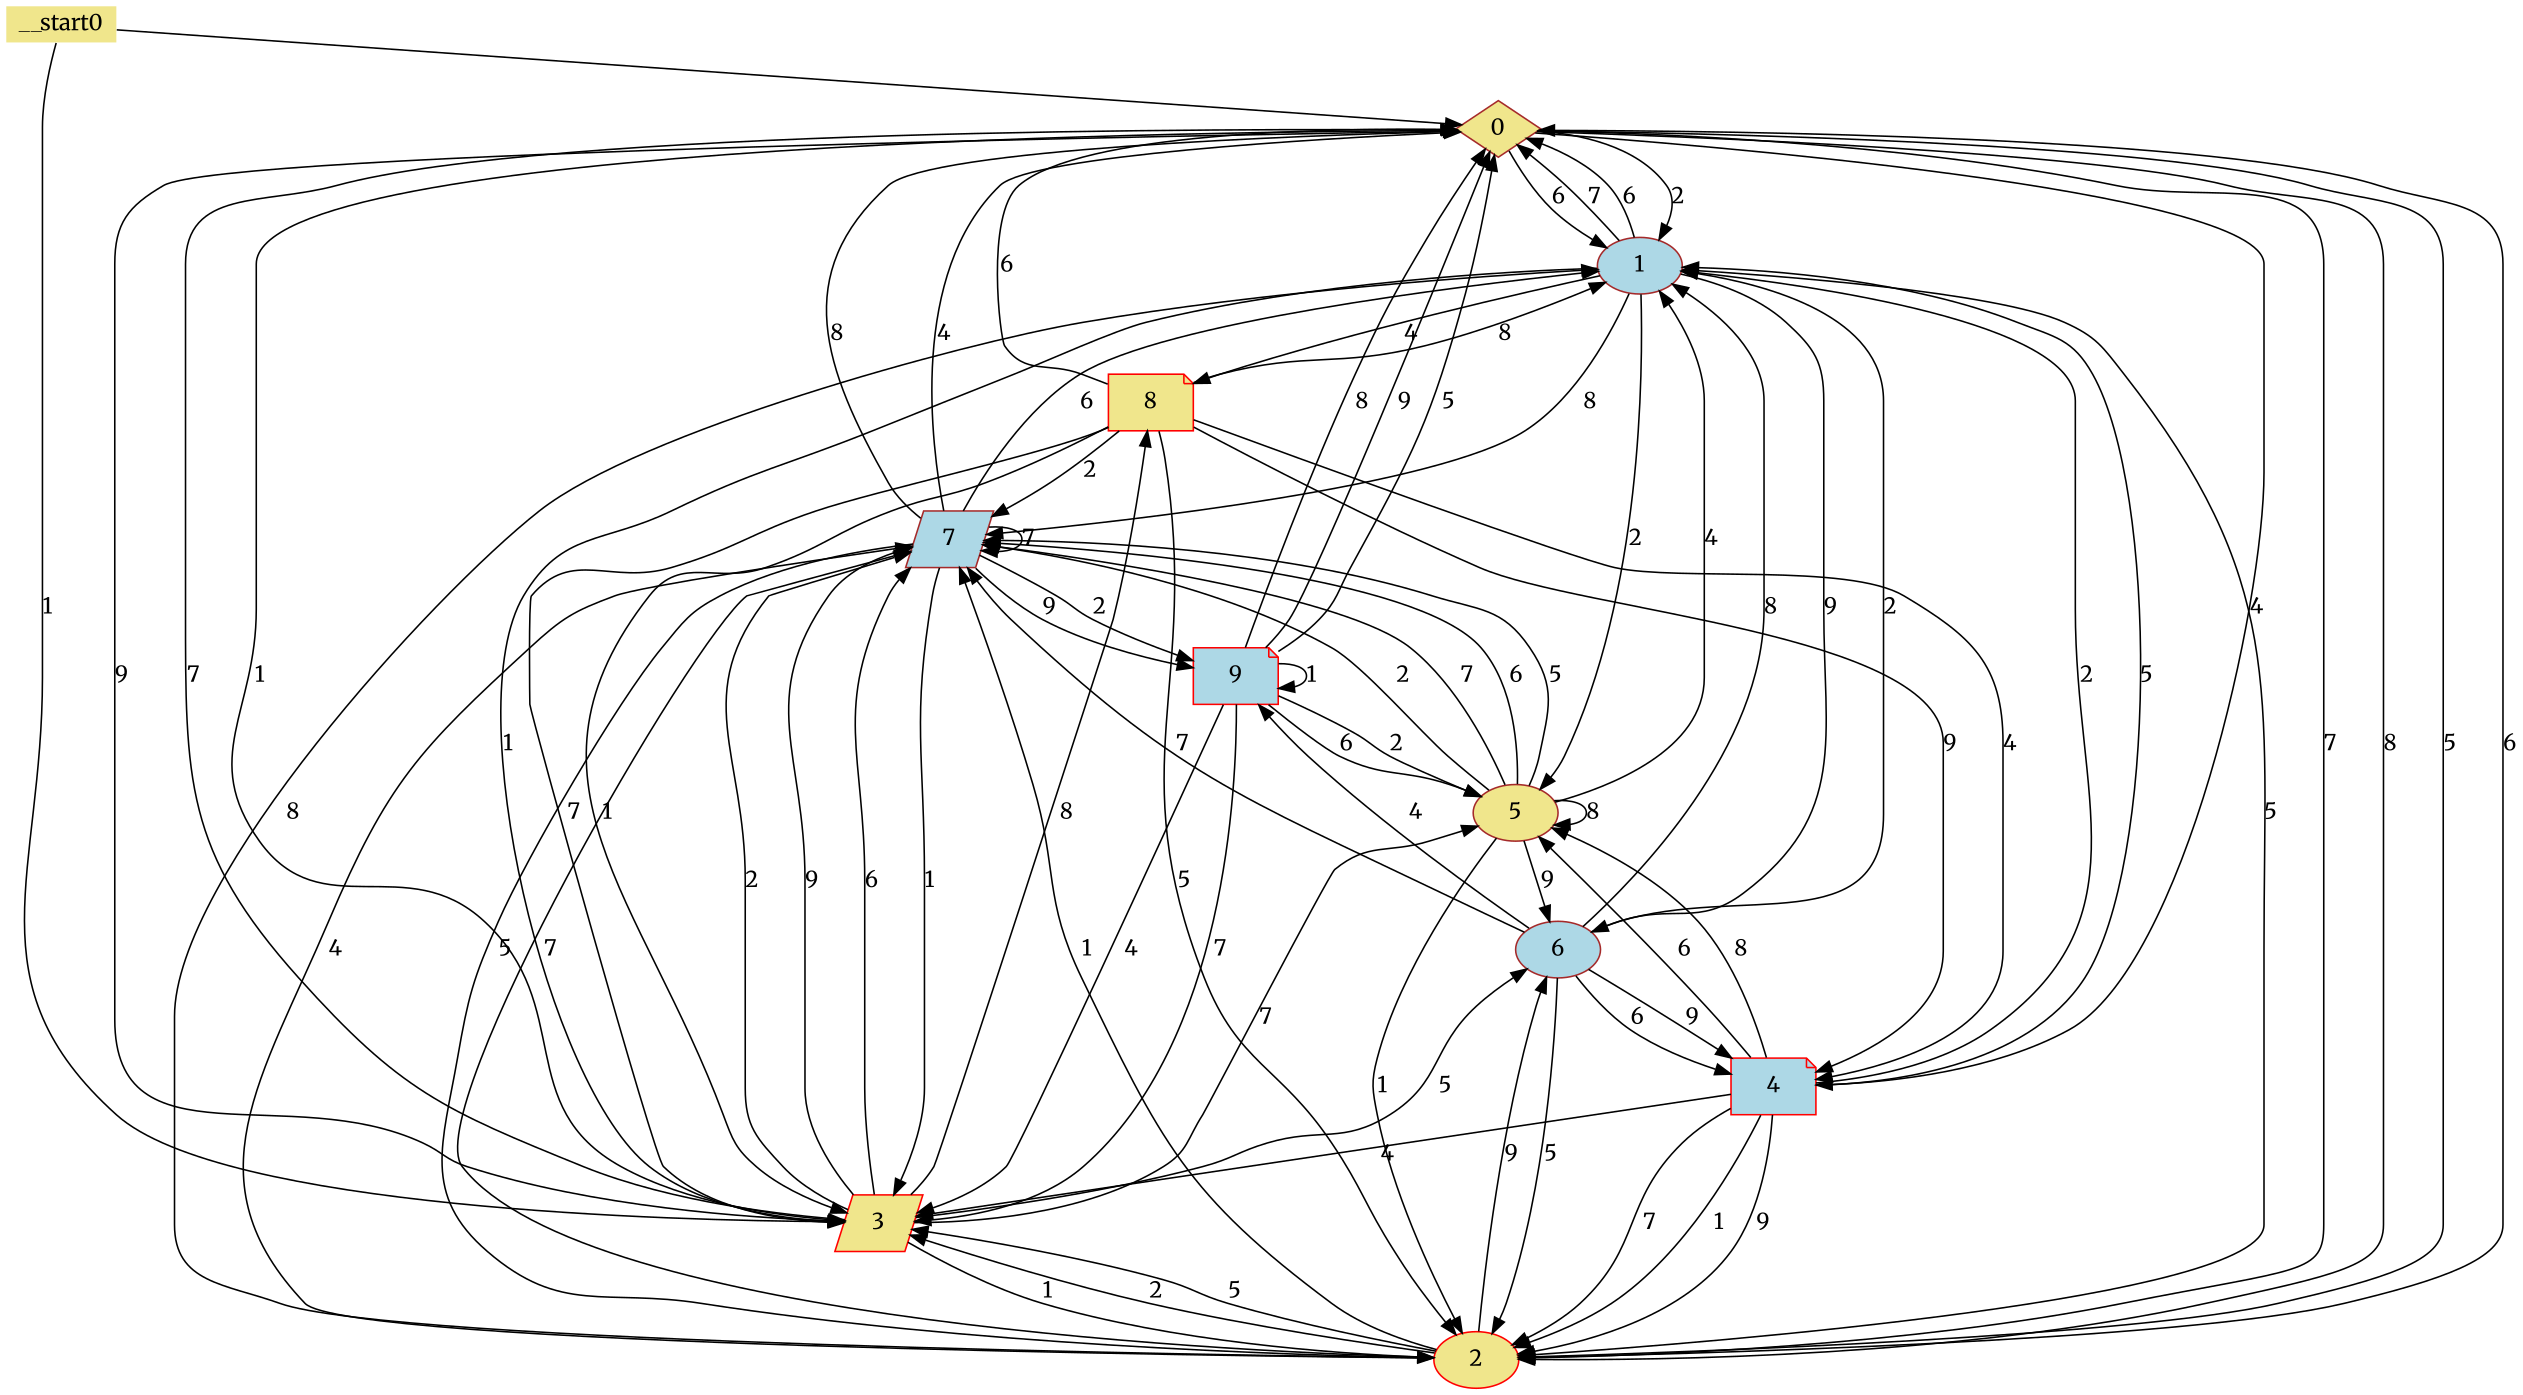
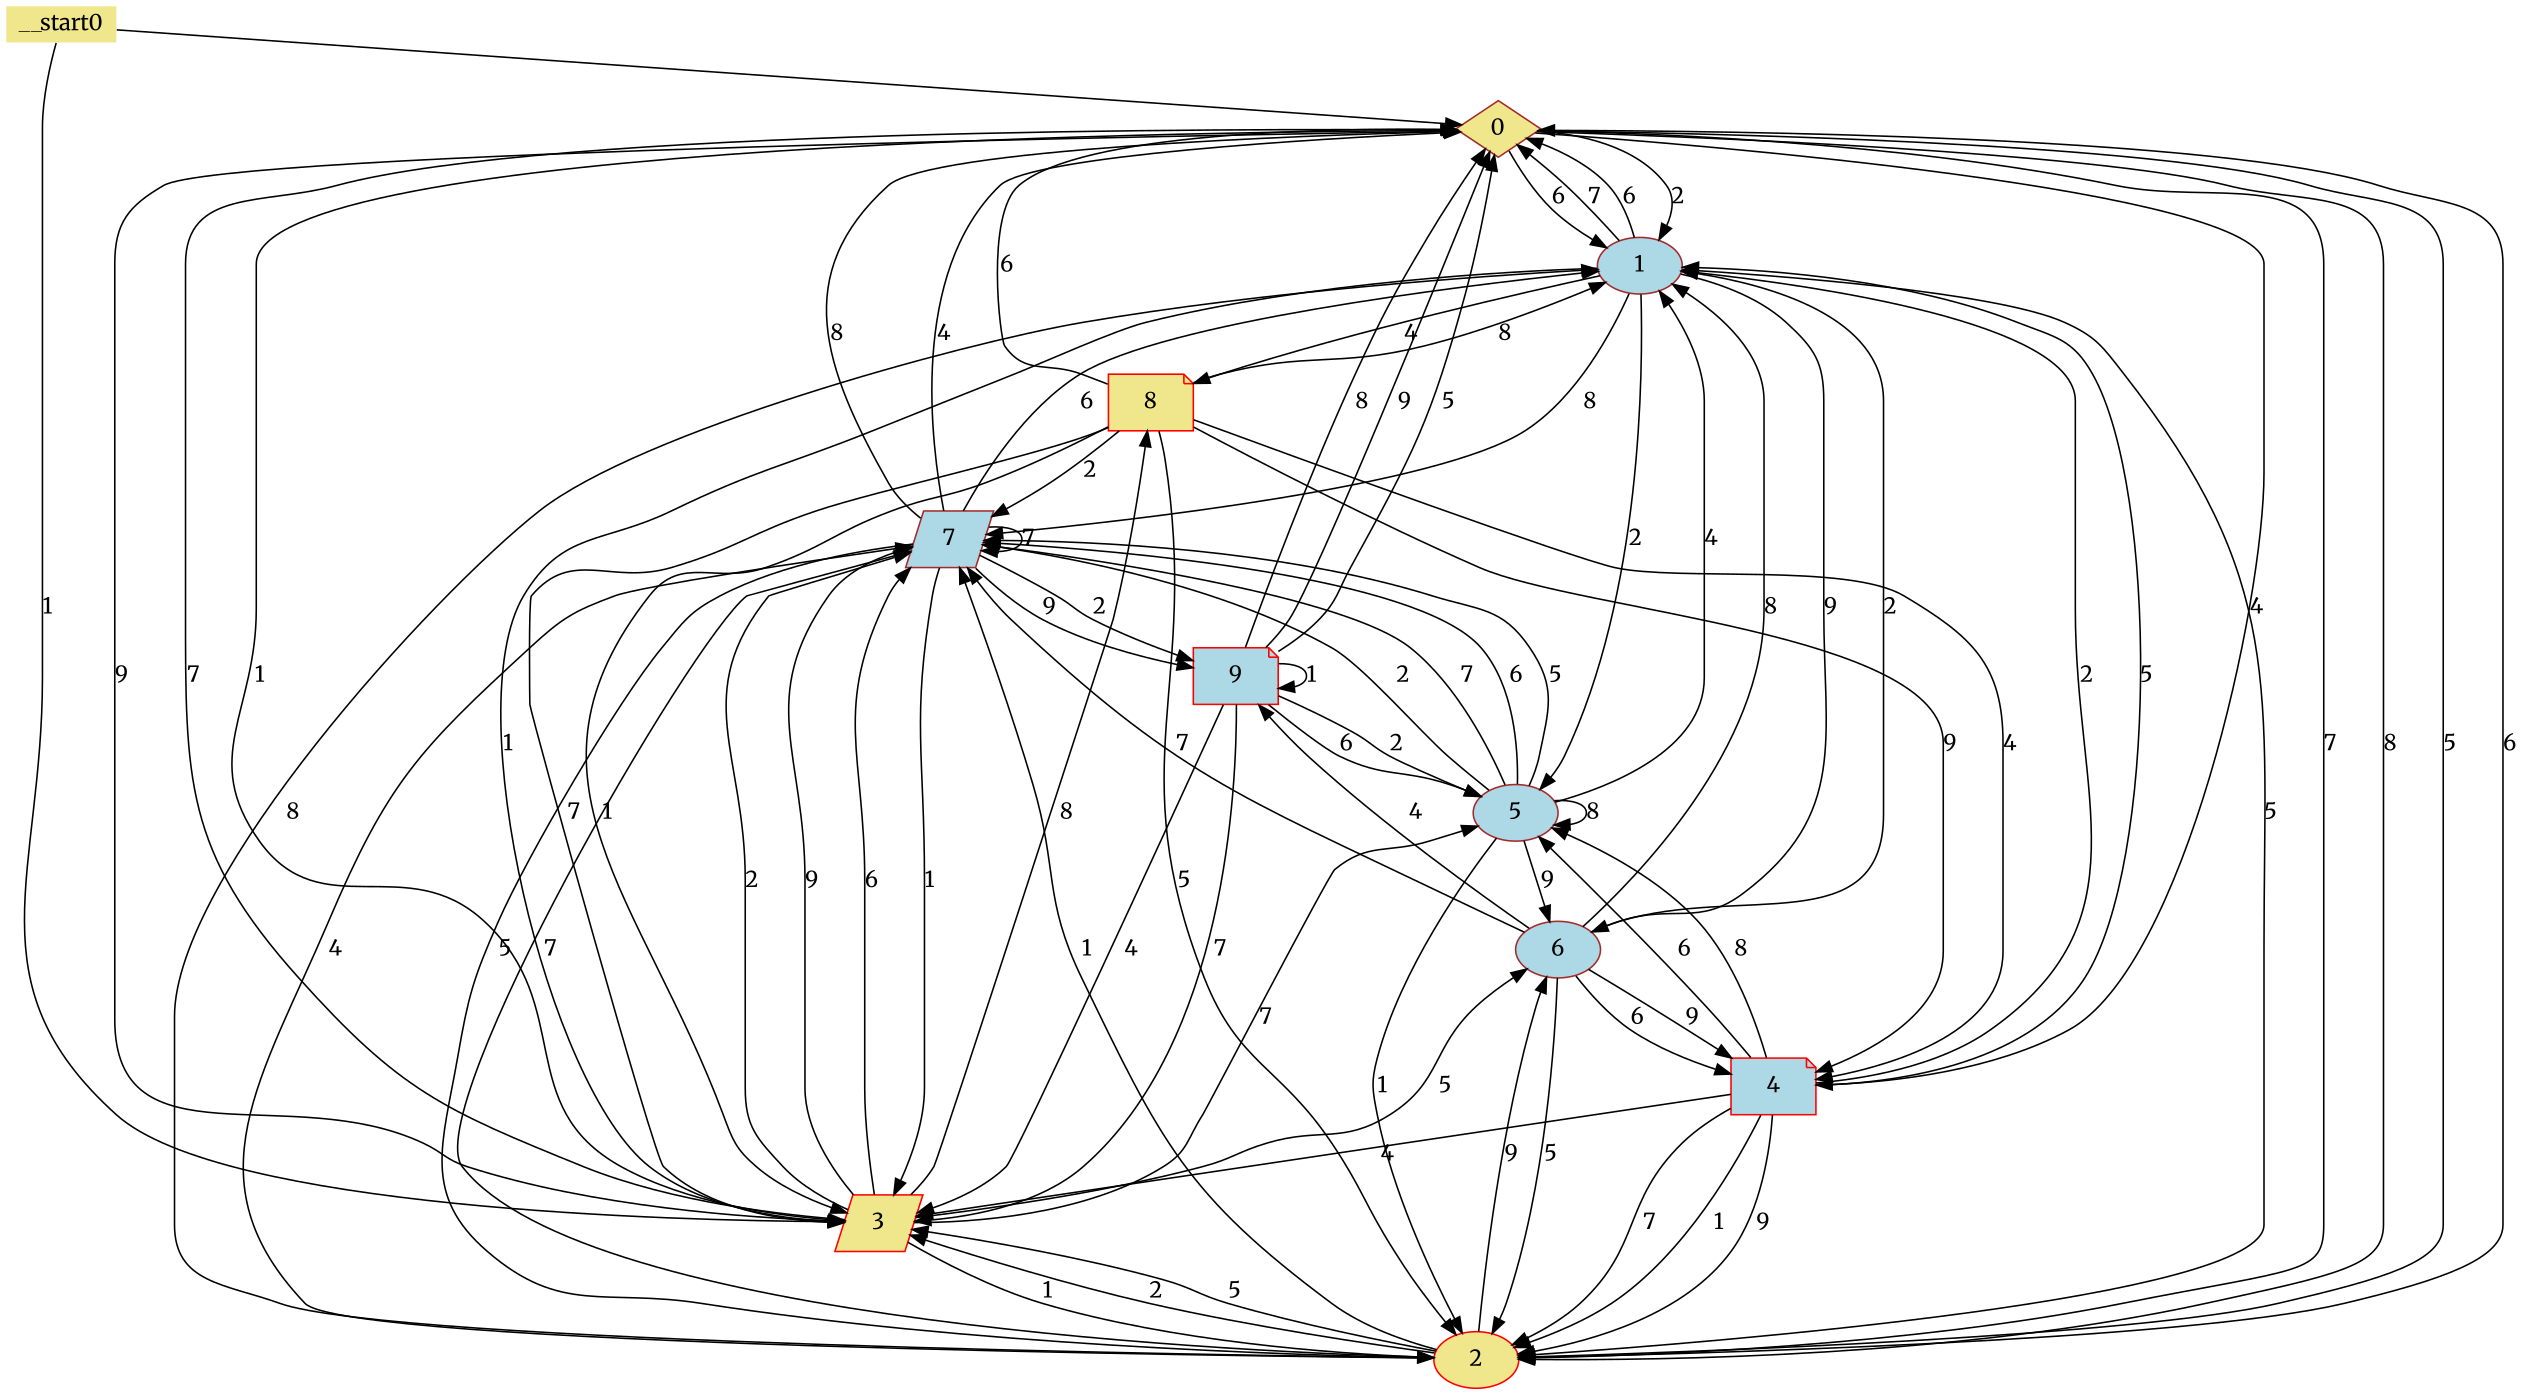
node "5": fillcolor khaki -> lightblue
